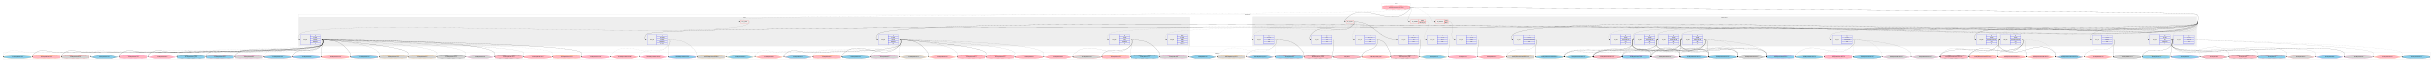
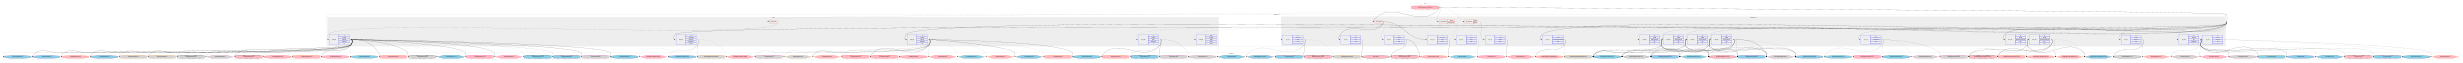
node "sys-devel/automake-1.8.5-r5": color red -> black
node "sys-devel/automake-1.15-r2": added
node "app-text/docbook-dsssl-stylesheets-1.79": fillcolor skyblue -> lightpink
node "app-text/docbook-xml-dtd-4.3-r1": shape hexagon -> cylinder
node "dev-lang/perl-5.26.0": fillcolor lightpink -> skyblue
node "dev-lang/perl-5.28.9999": fillcolor skyblue -> lightpink
